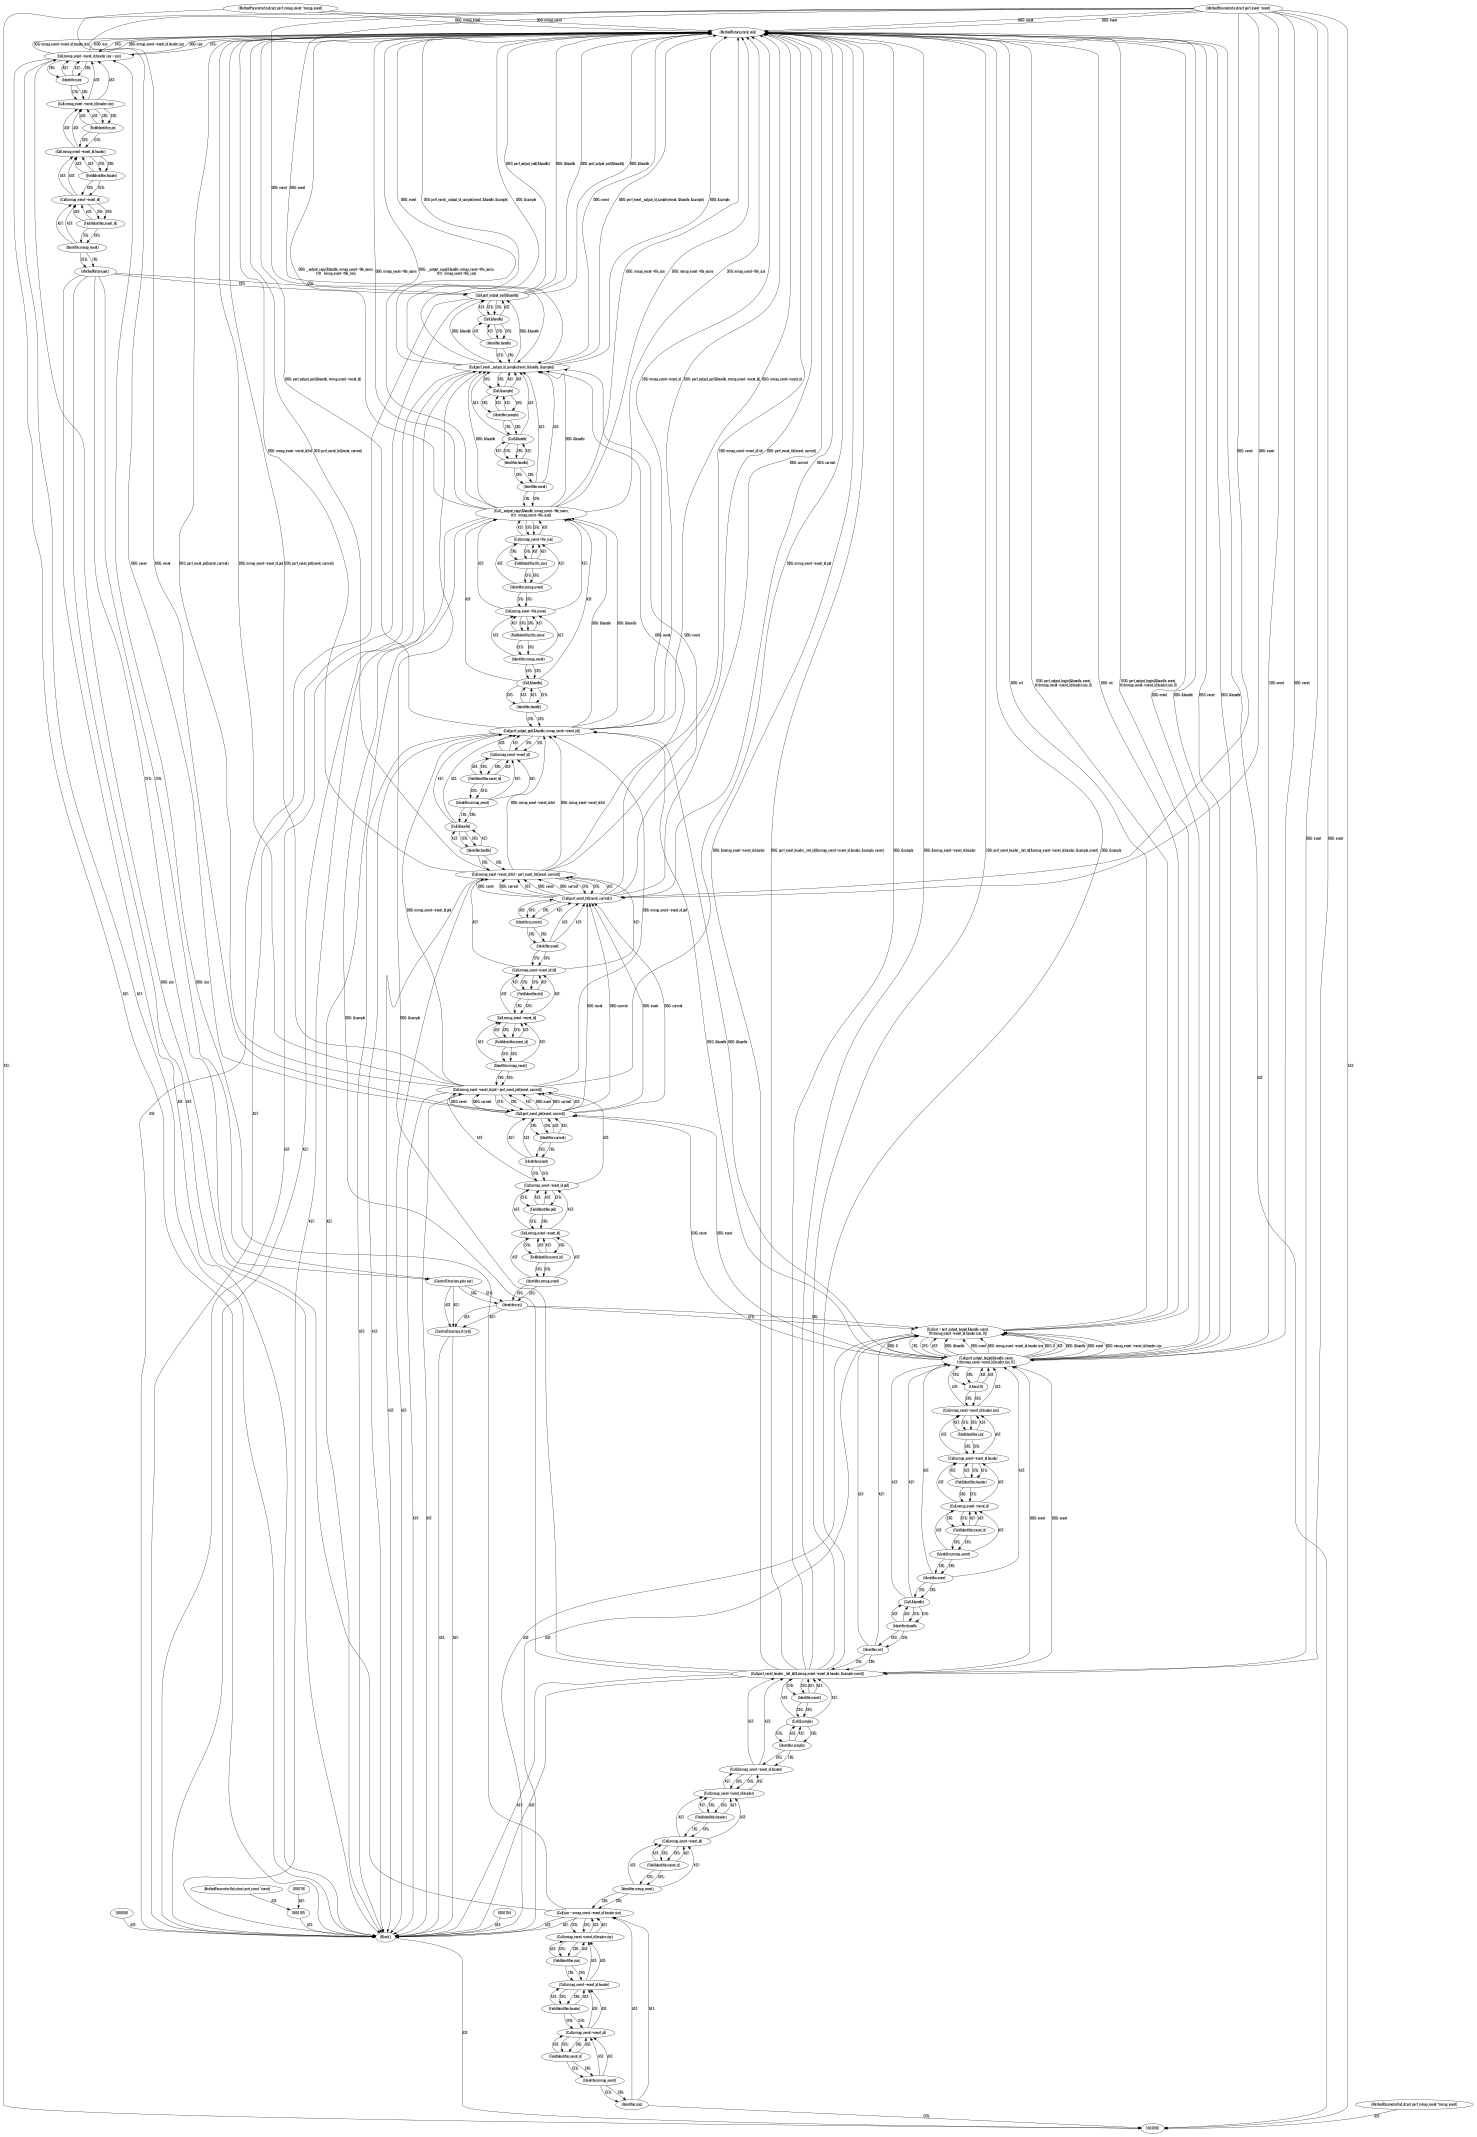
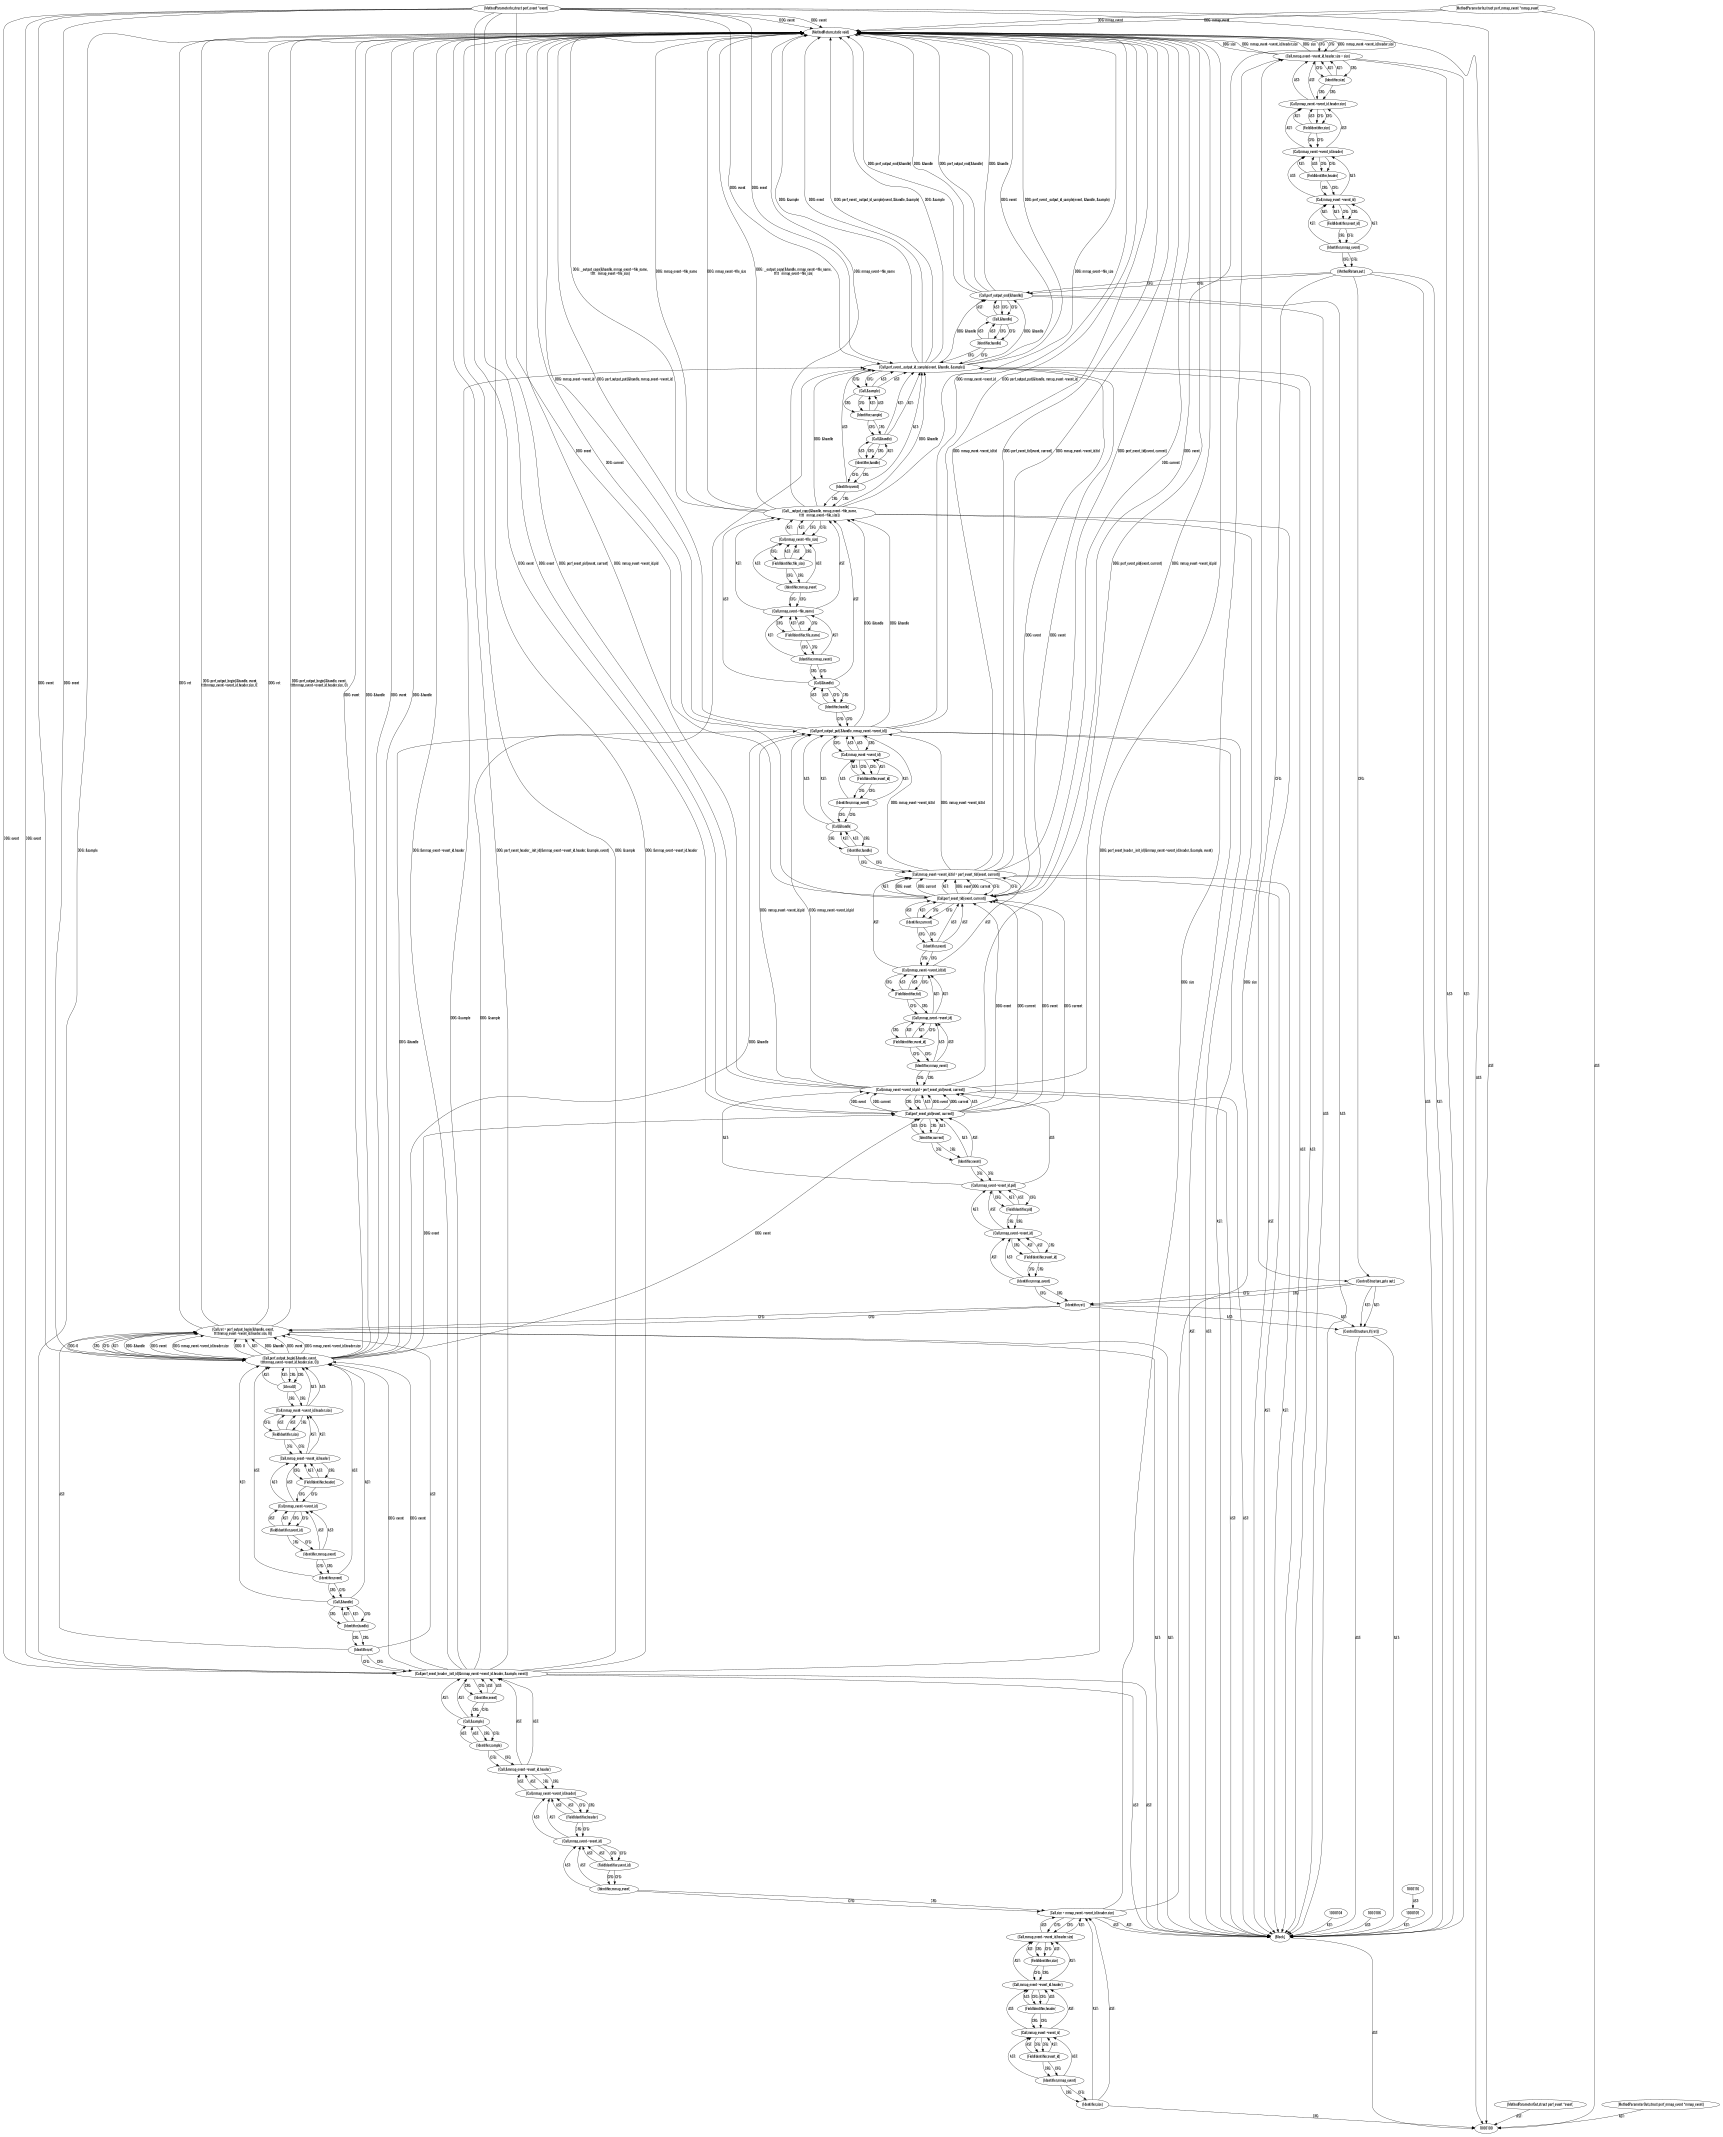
edge "(MethodParameterOut,struct perf_event *event)" -> "1000105": now "(MethodParameterOut,struct perf_event *event)" -> "1000100"
